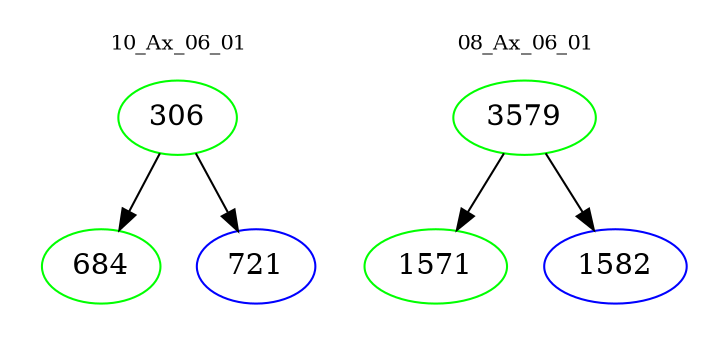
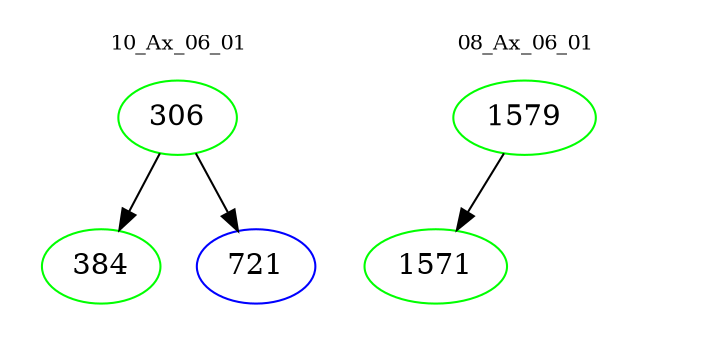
node "3579": label "3579" -> "1579"
node "684": label "684" -> "384"
node "1582": removed
